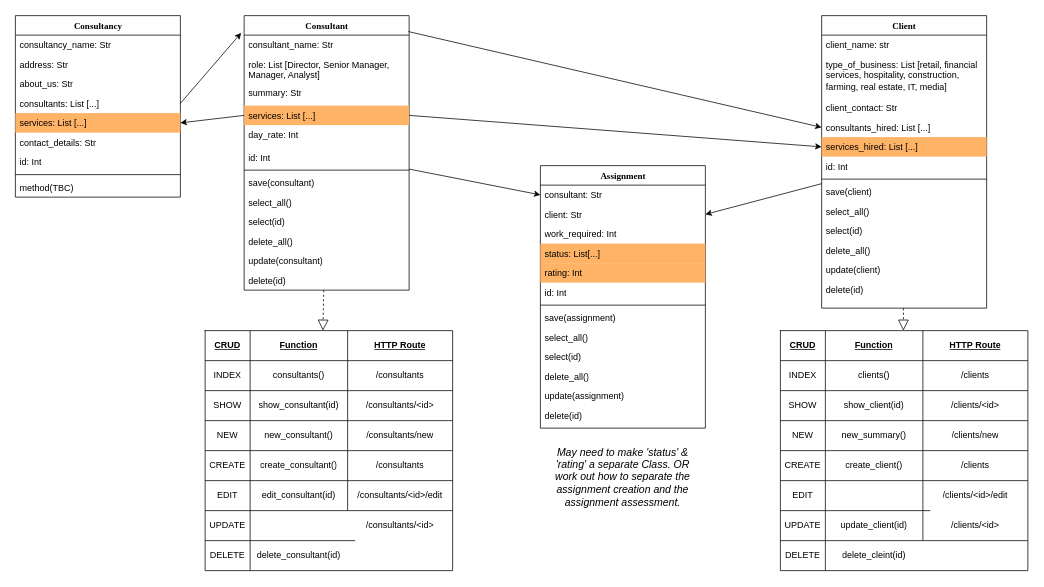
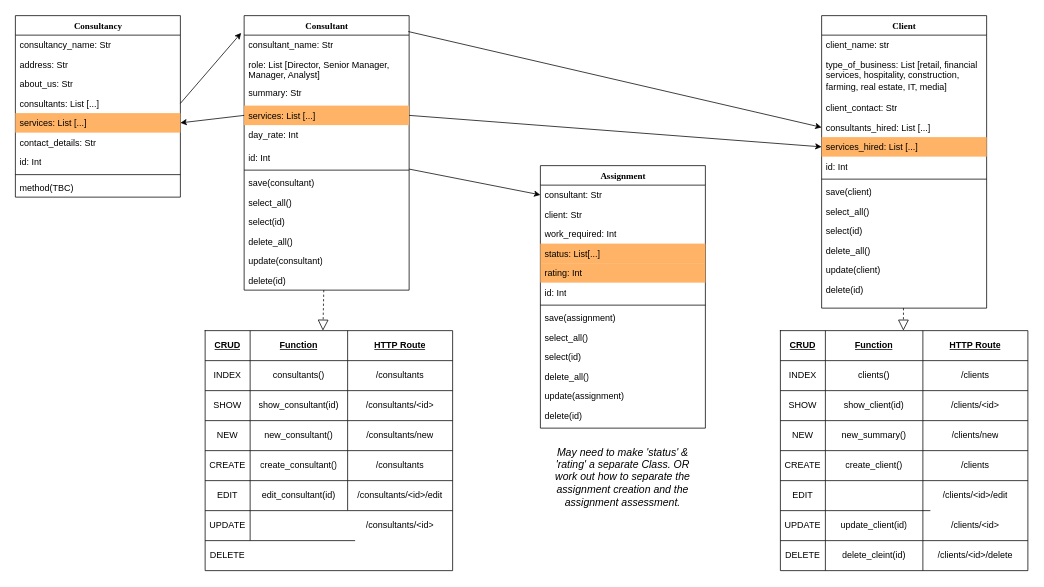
edge "Client" -> "client: Str": removed
node "delete_consultant(id)": removed
node "/clients/<id>/delete": added
